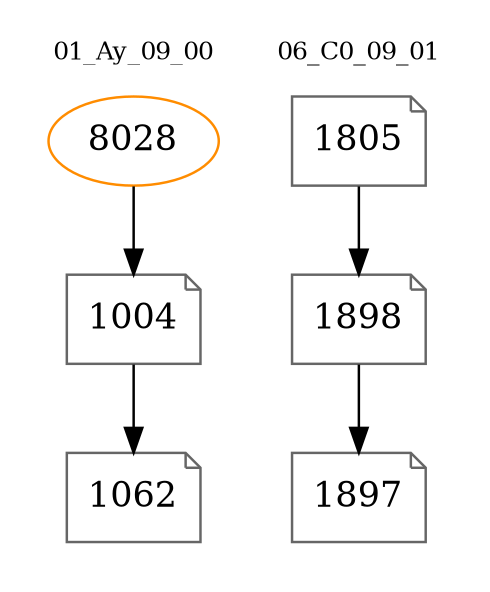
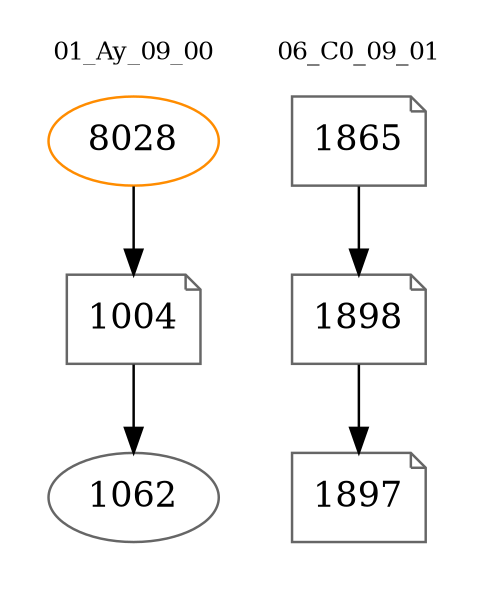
node "1805": label "1805" -> "1865"
node "1062": shape note -> ellipse
